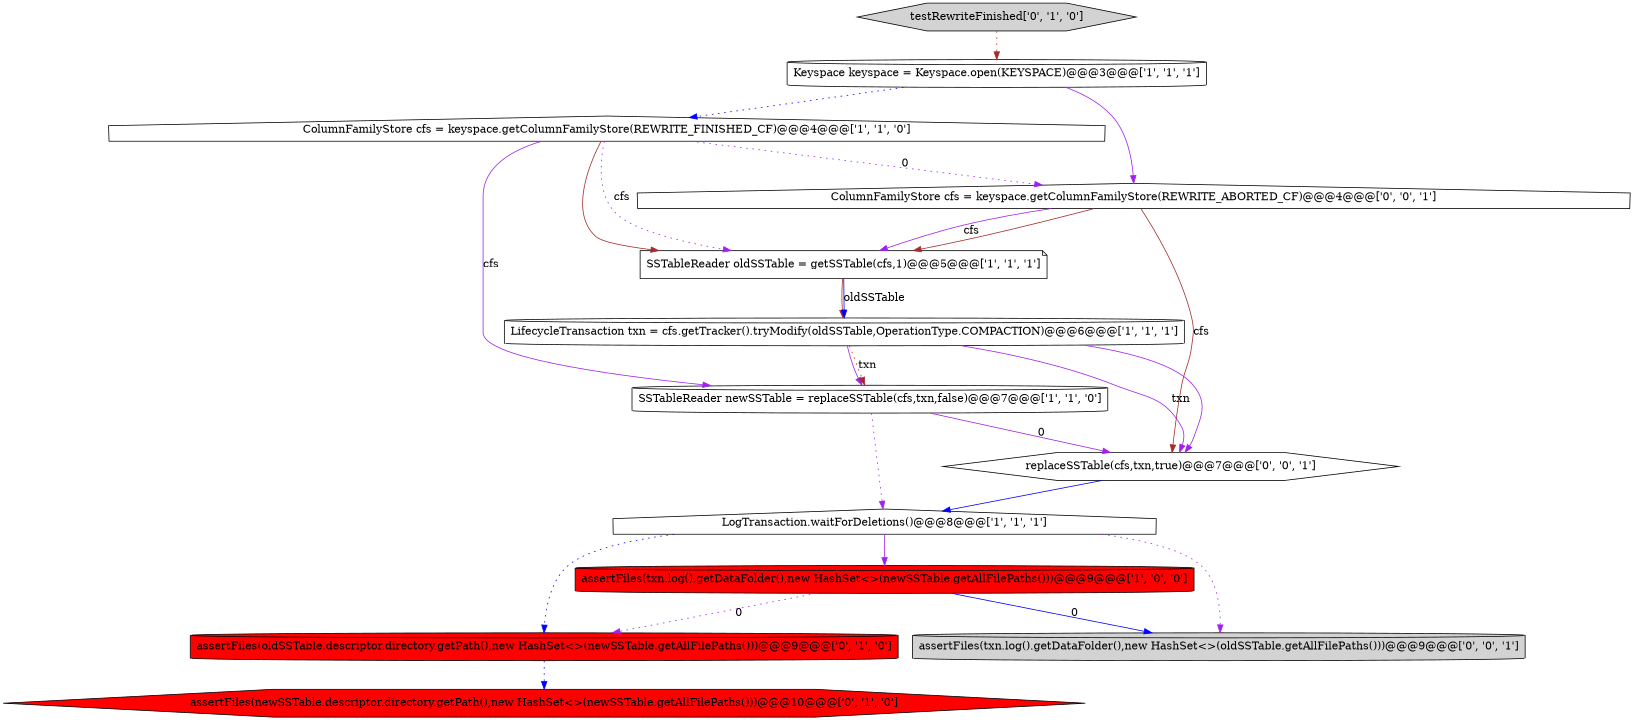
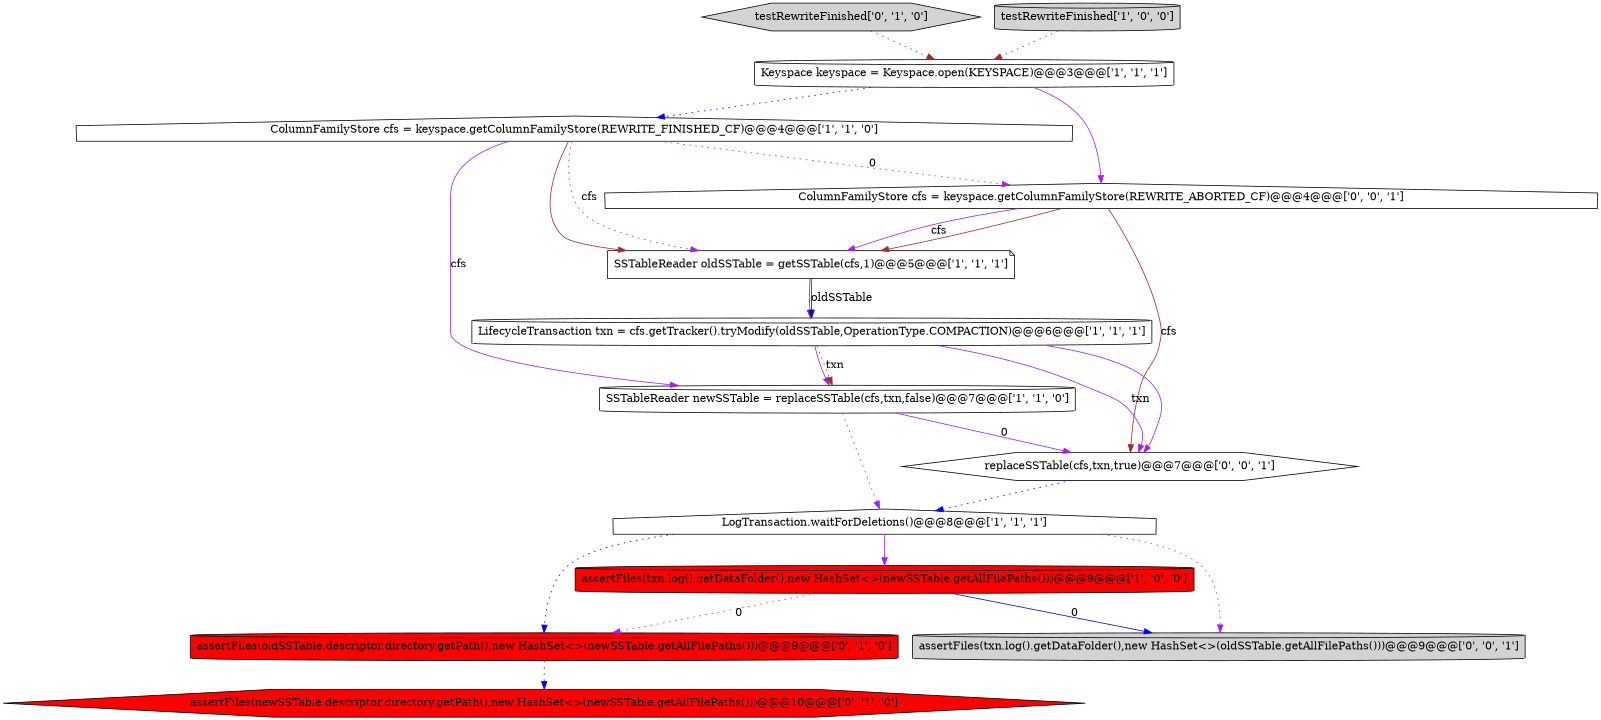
node "testRewriteFinished['1', '0', '0']": added
edge "replaceSSTable(cfs,txn,true)@@@7@@@['0', '0', '1']" -> "LogTransaction.waitForDeletions()@@@8@@@['1', '1', '1']": style solid -> dotted
